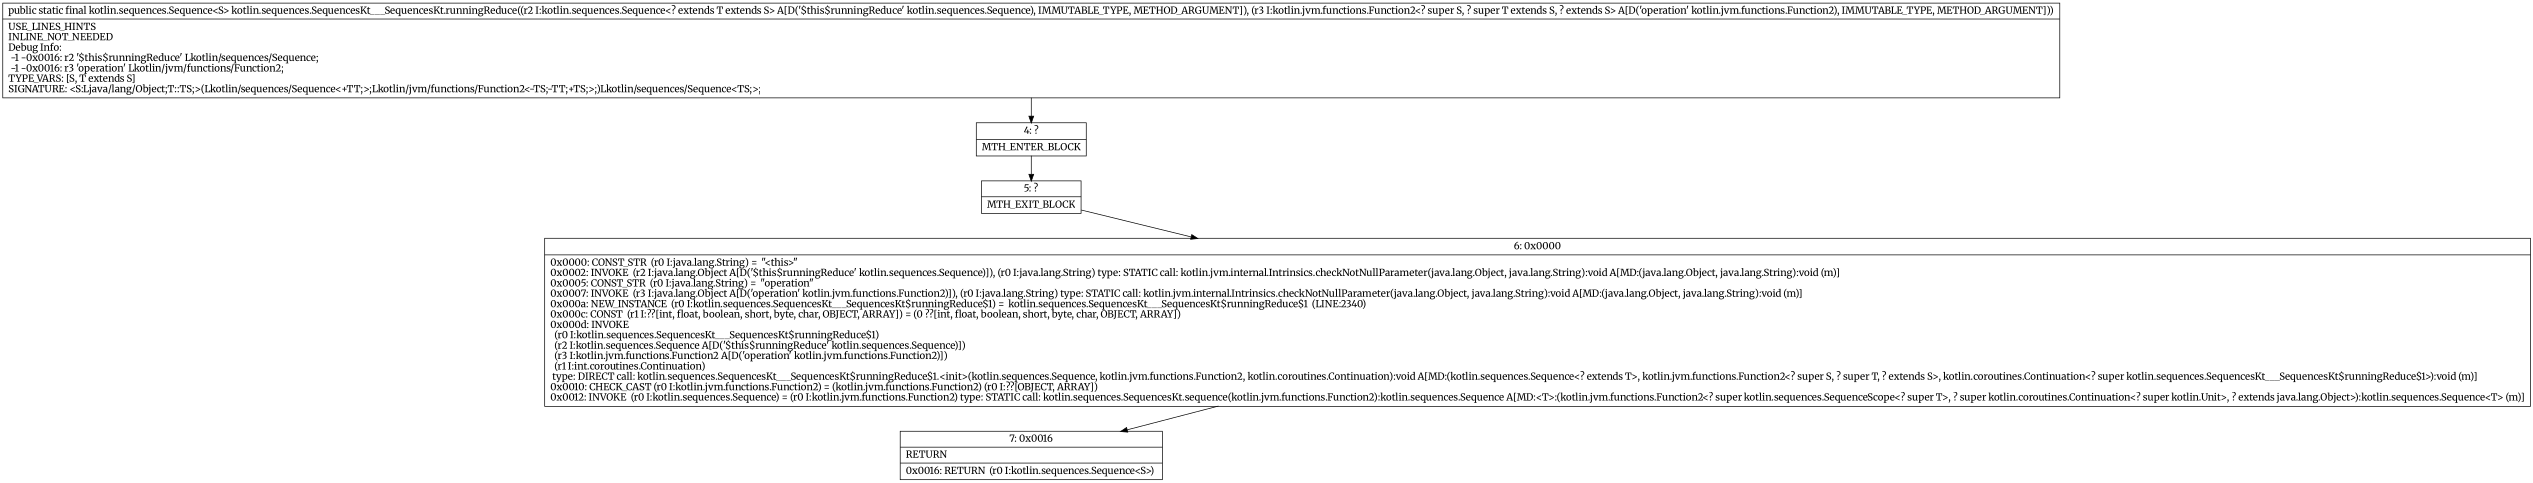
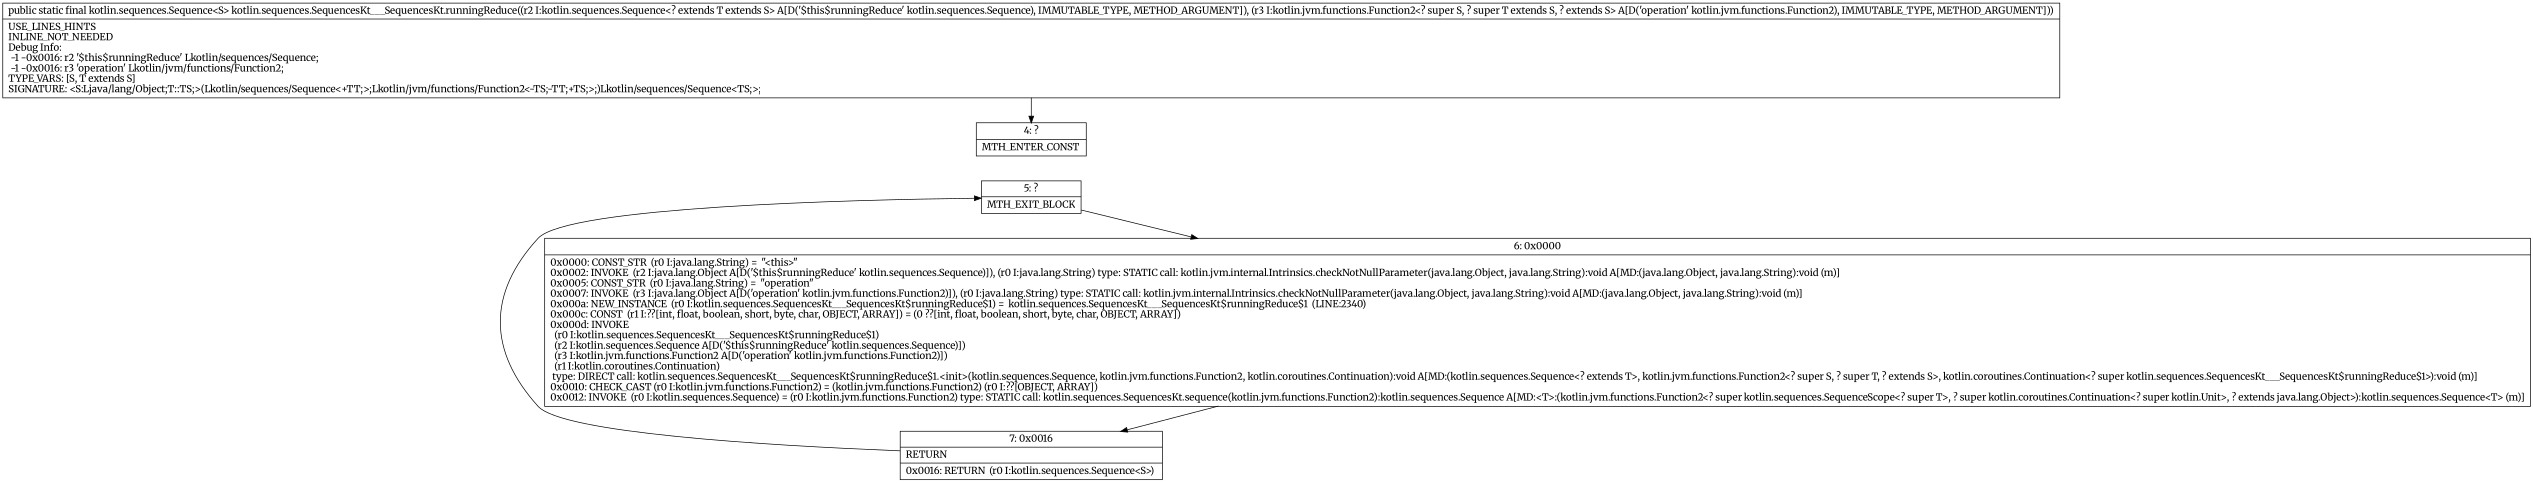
node "4: ?": text "MTH_ENTER_BLOCK" -> "MTH_ENTER_CONST"
edge "4: ?" -> "5: ?": now "7: 0x0016" -> "5: ?"
node "6: 0x0000": text "(r1 I:int.coroutines.Continuation)" -> "(r1 I:kotlin.coroutines.Continuation)"
